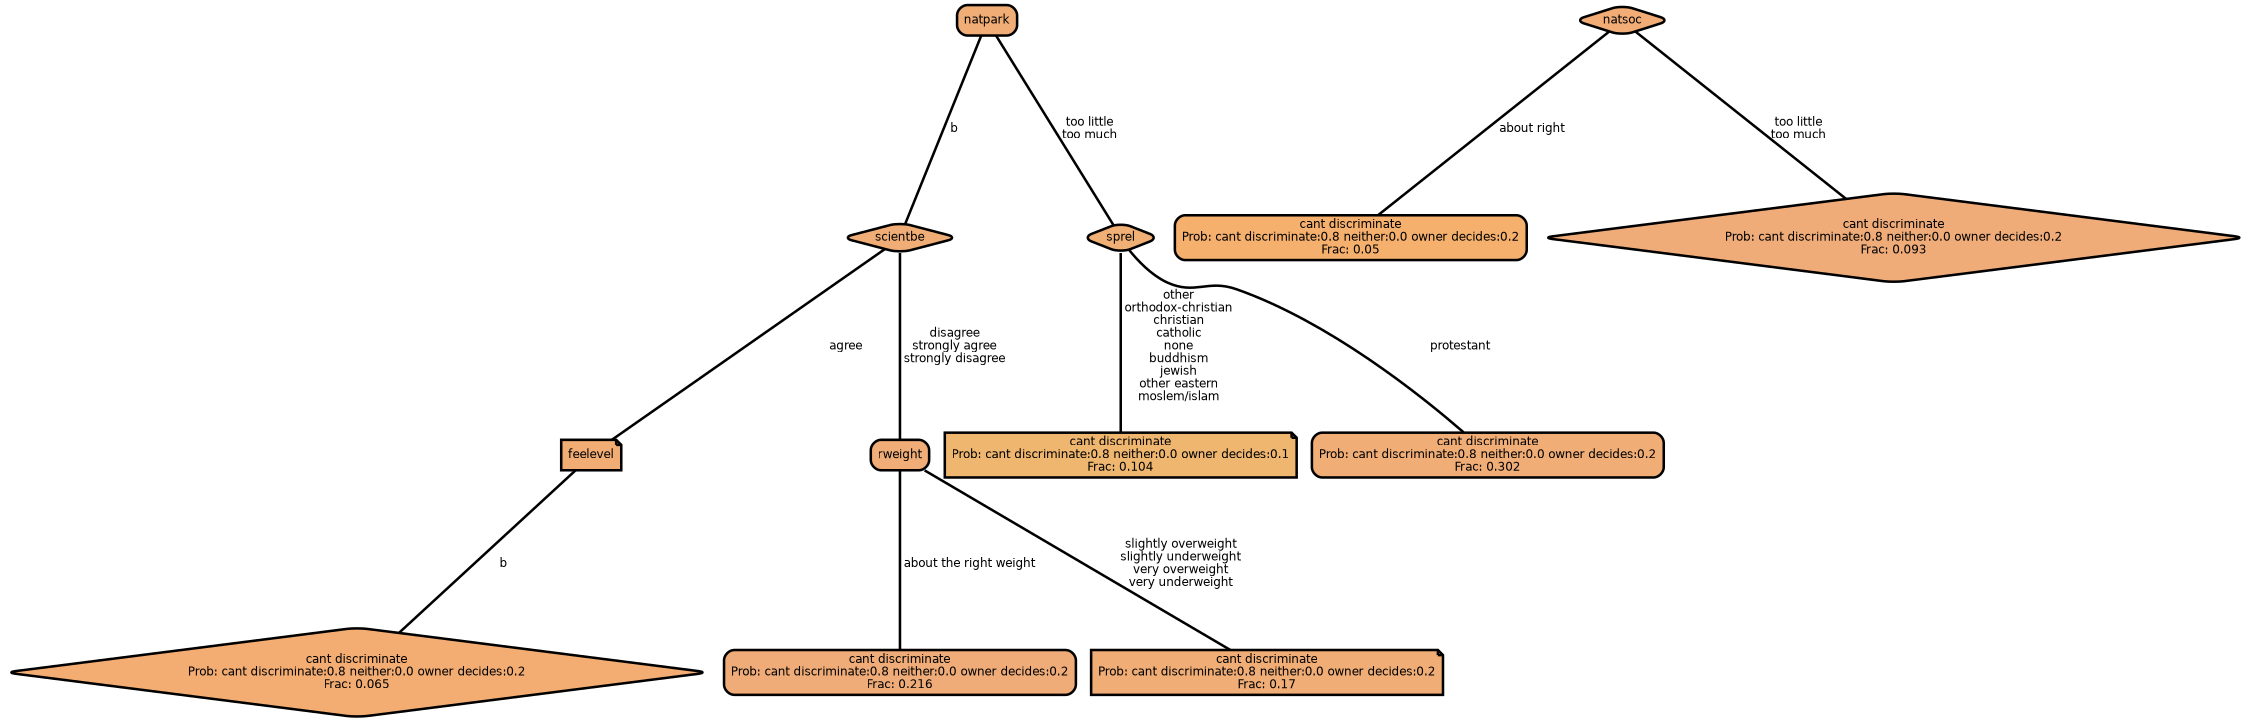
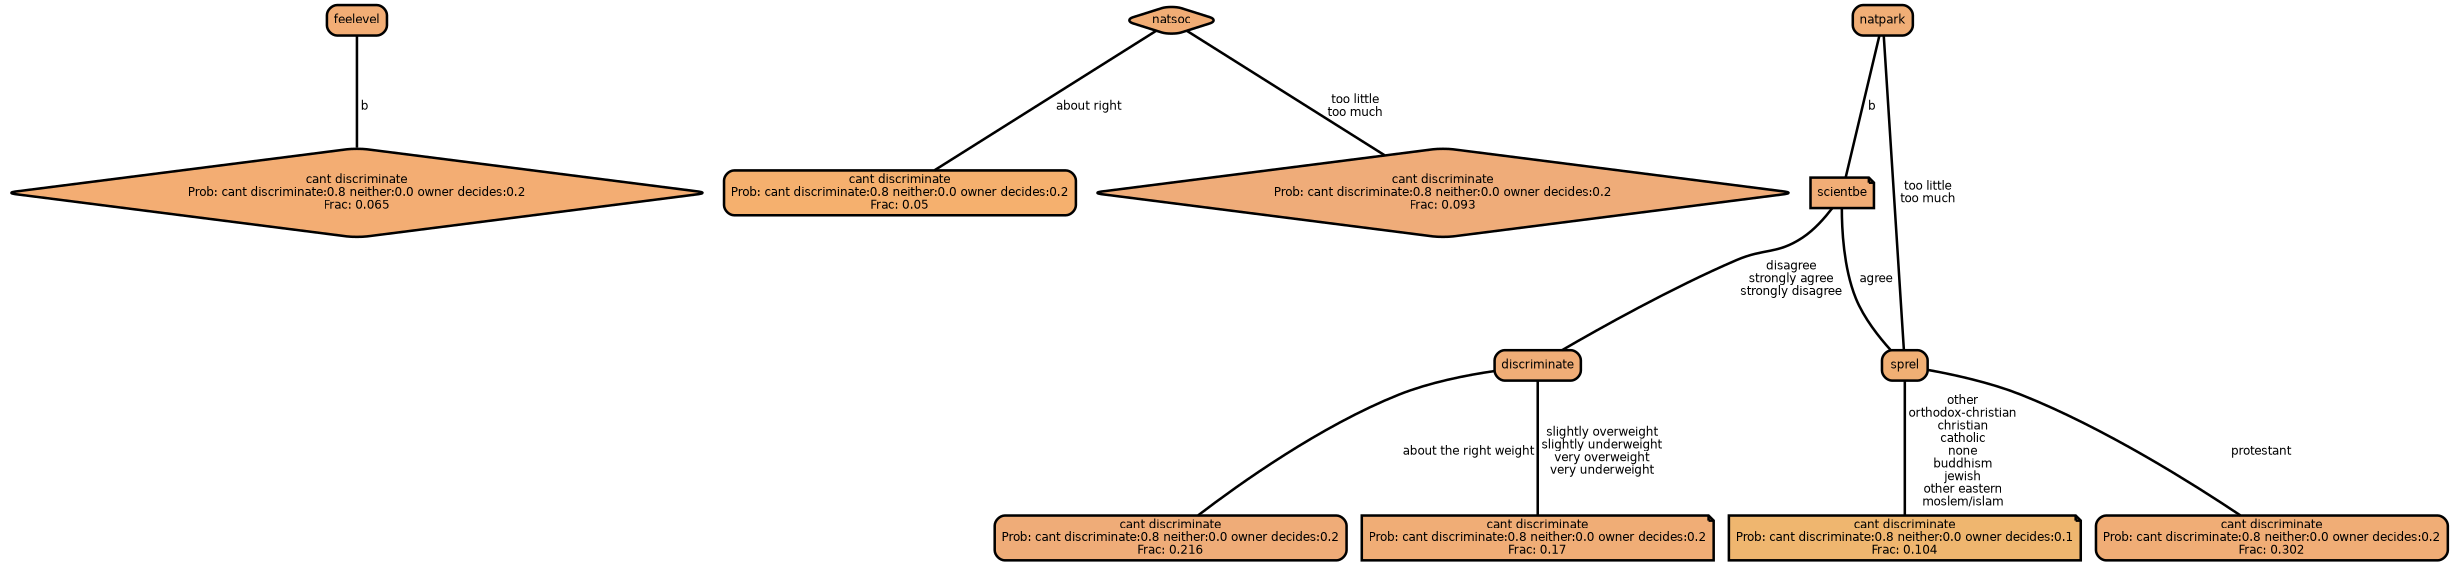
node "scientbe": shape diamond -> note
node "sprel": shape diamond -> box
edge "scientbe" -- "feelevel": now "scientbe" -- "sprel"
node "feelevel": shape note -> box
node "rweight": label "rweight" -> "discriminate"
